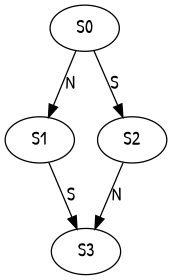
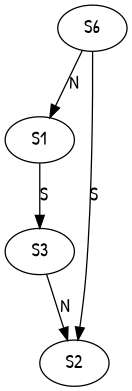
node "S0": label "S0" -> "S6"
edge "S2" -> "S3": reversed
